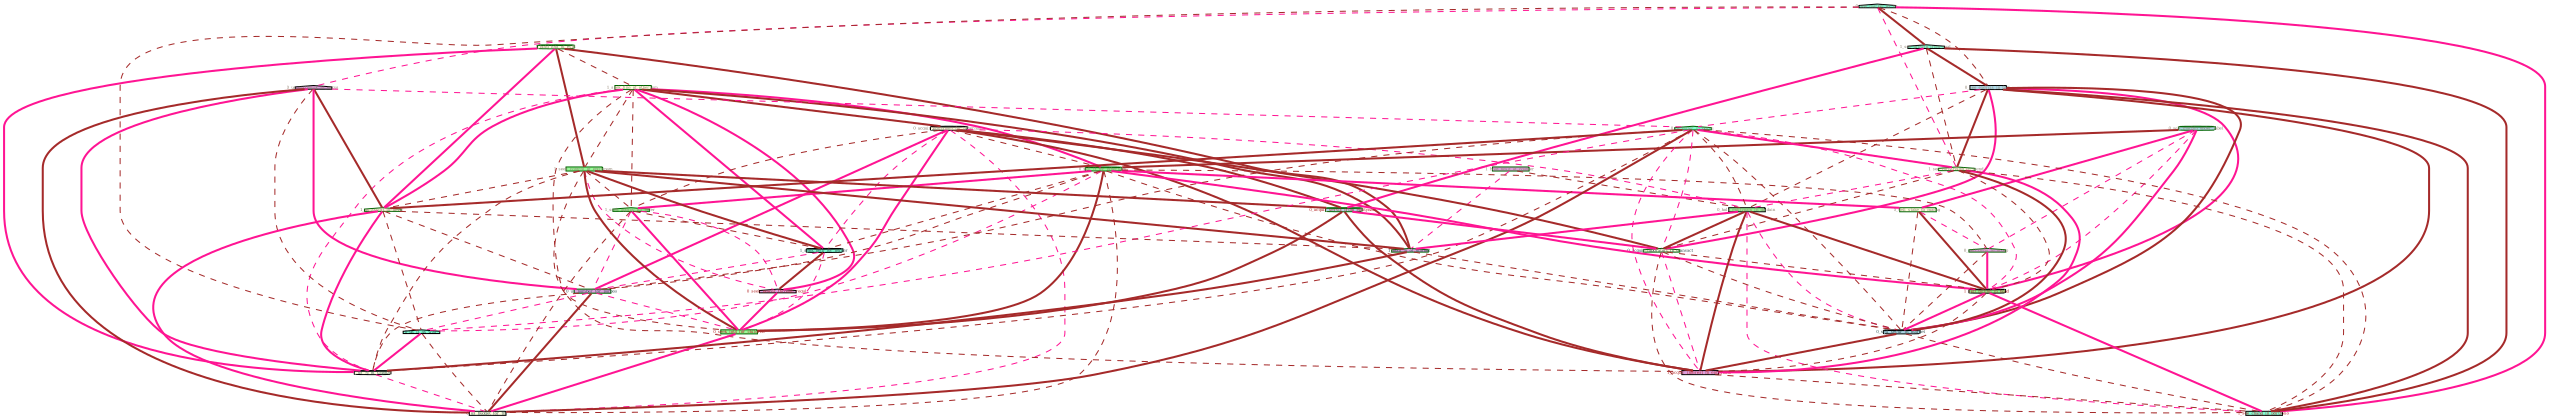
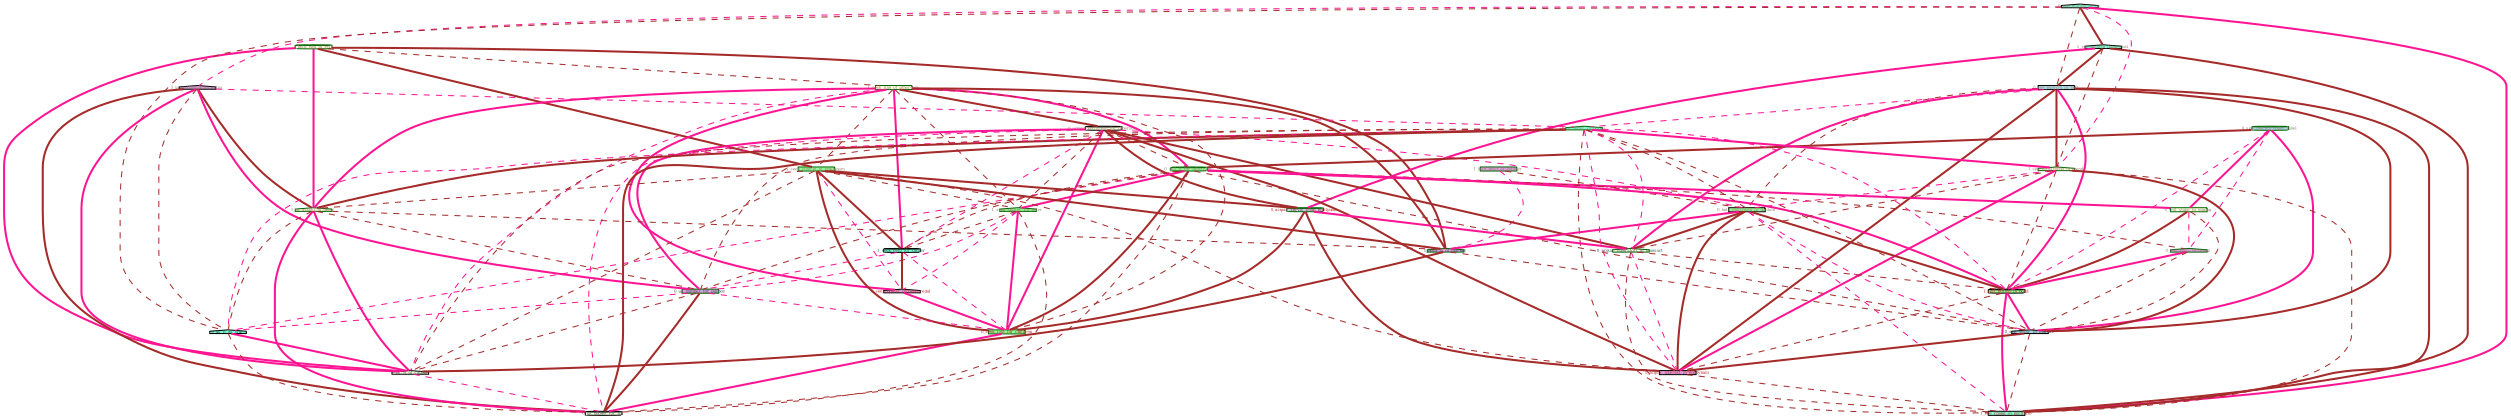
edge "0_acquir_laboratori_in_transact" -- "0_sell_secur_in_market": removed
node "0_sell_secur_in_market": shape cylinder -> house
node "1_us_%_of_capabl": shape cylinder -> house
node "0_us_budget_for_thi": shape note -> cylinder
